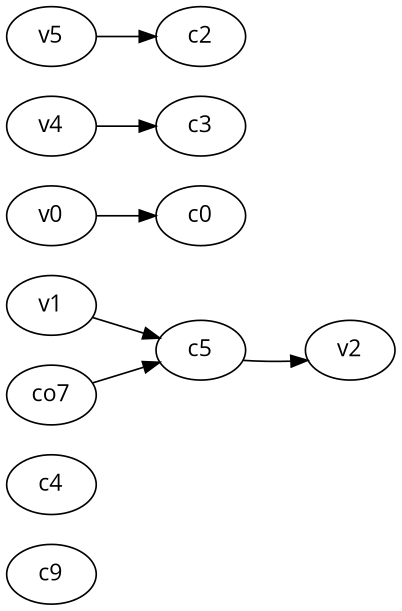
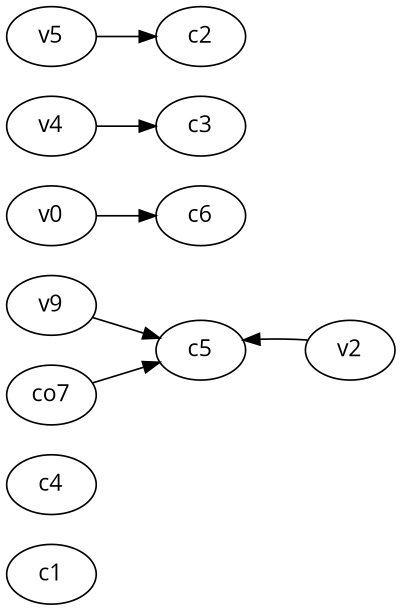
node "c0": label "c0" -> "c6"
node "v1": label "v1" -> "v9"
edge "c5" -> "v2": reversed
node "c9": label "c9" -> "c1"
